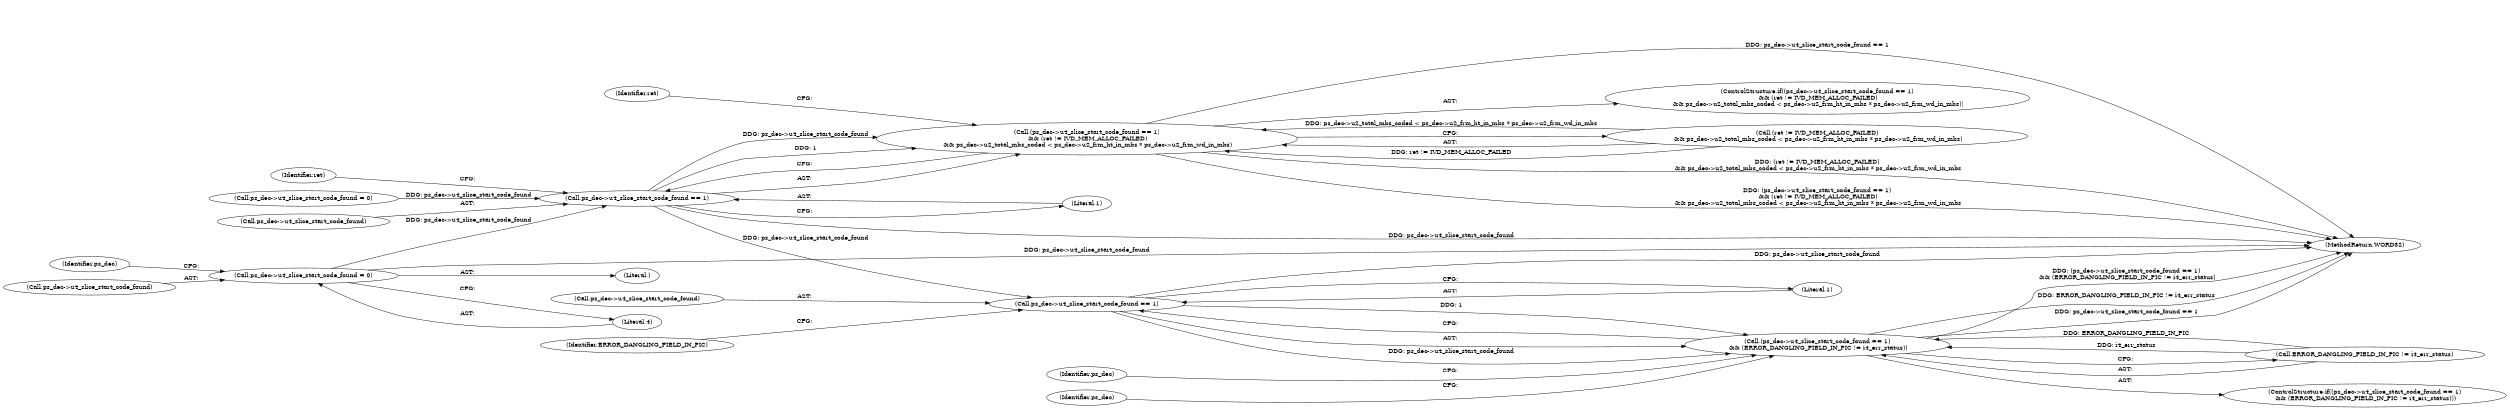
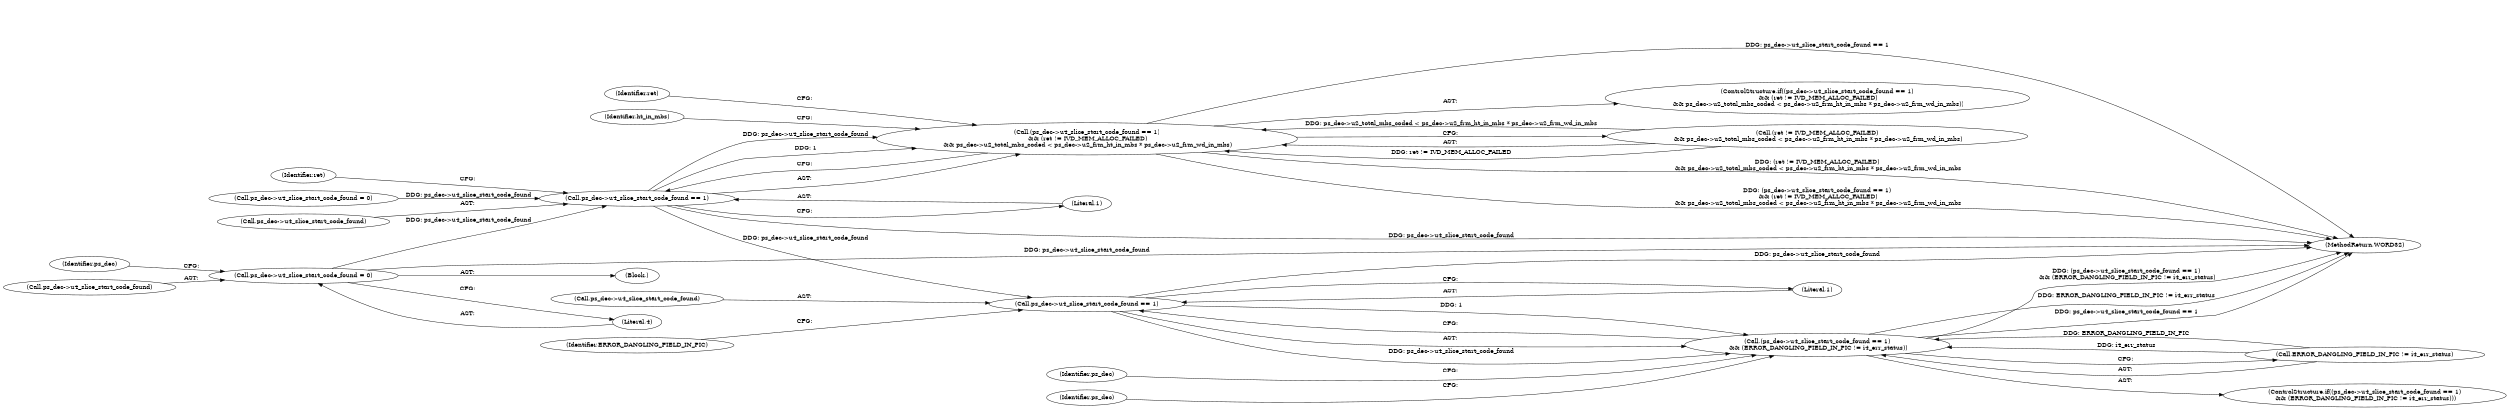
node "(Identifier,ht_in_mbs)": added
node "(Literal,)": label "(Literal,)" -> "(Block,)"
